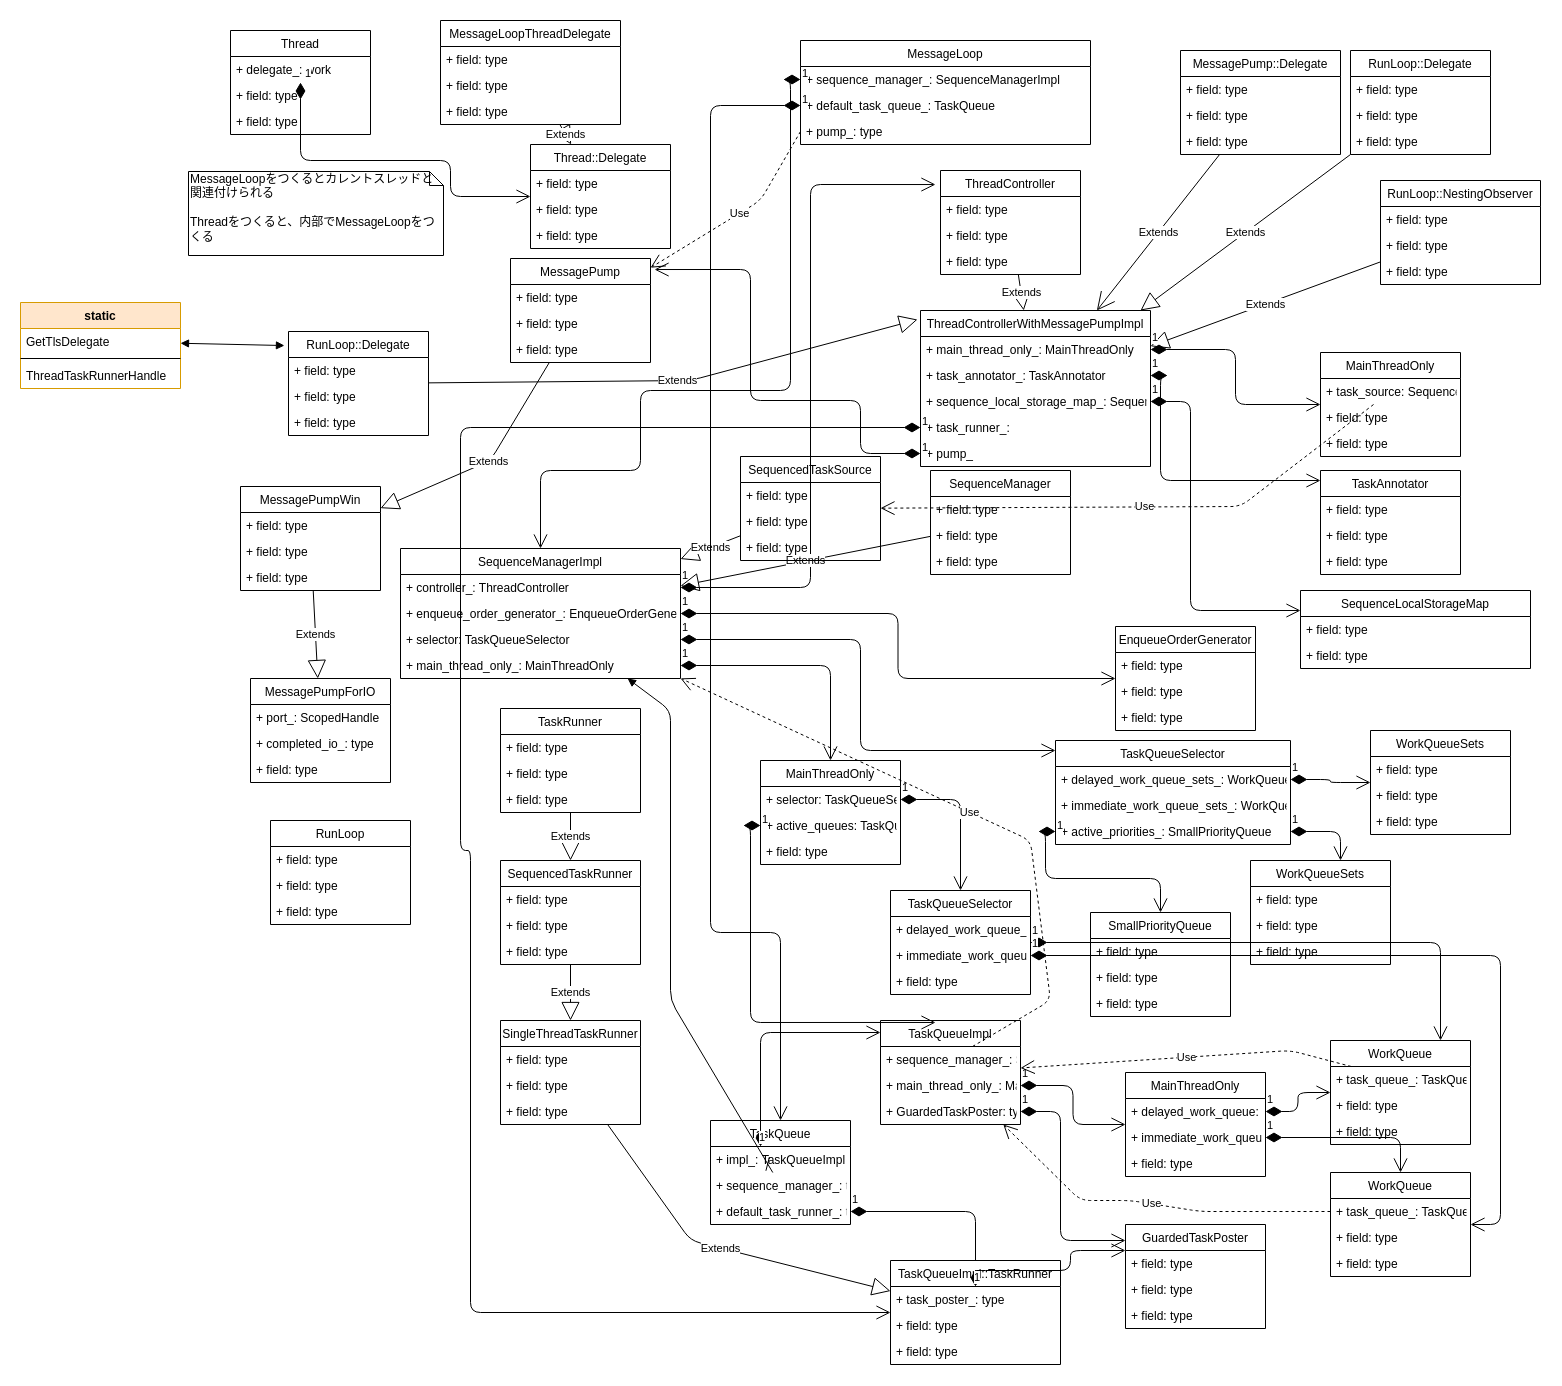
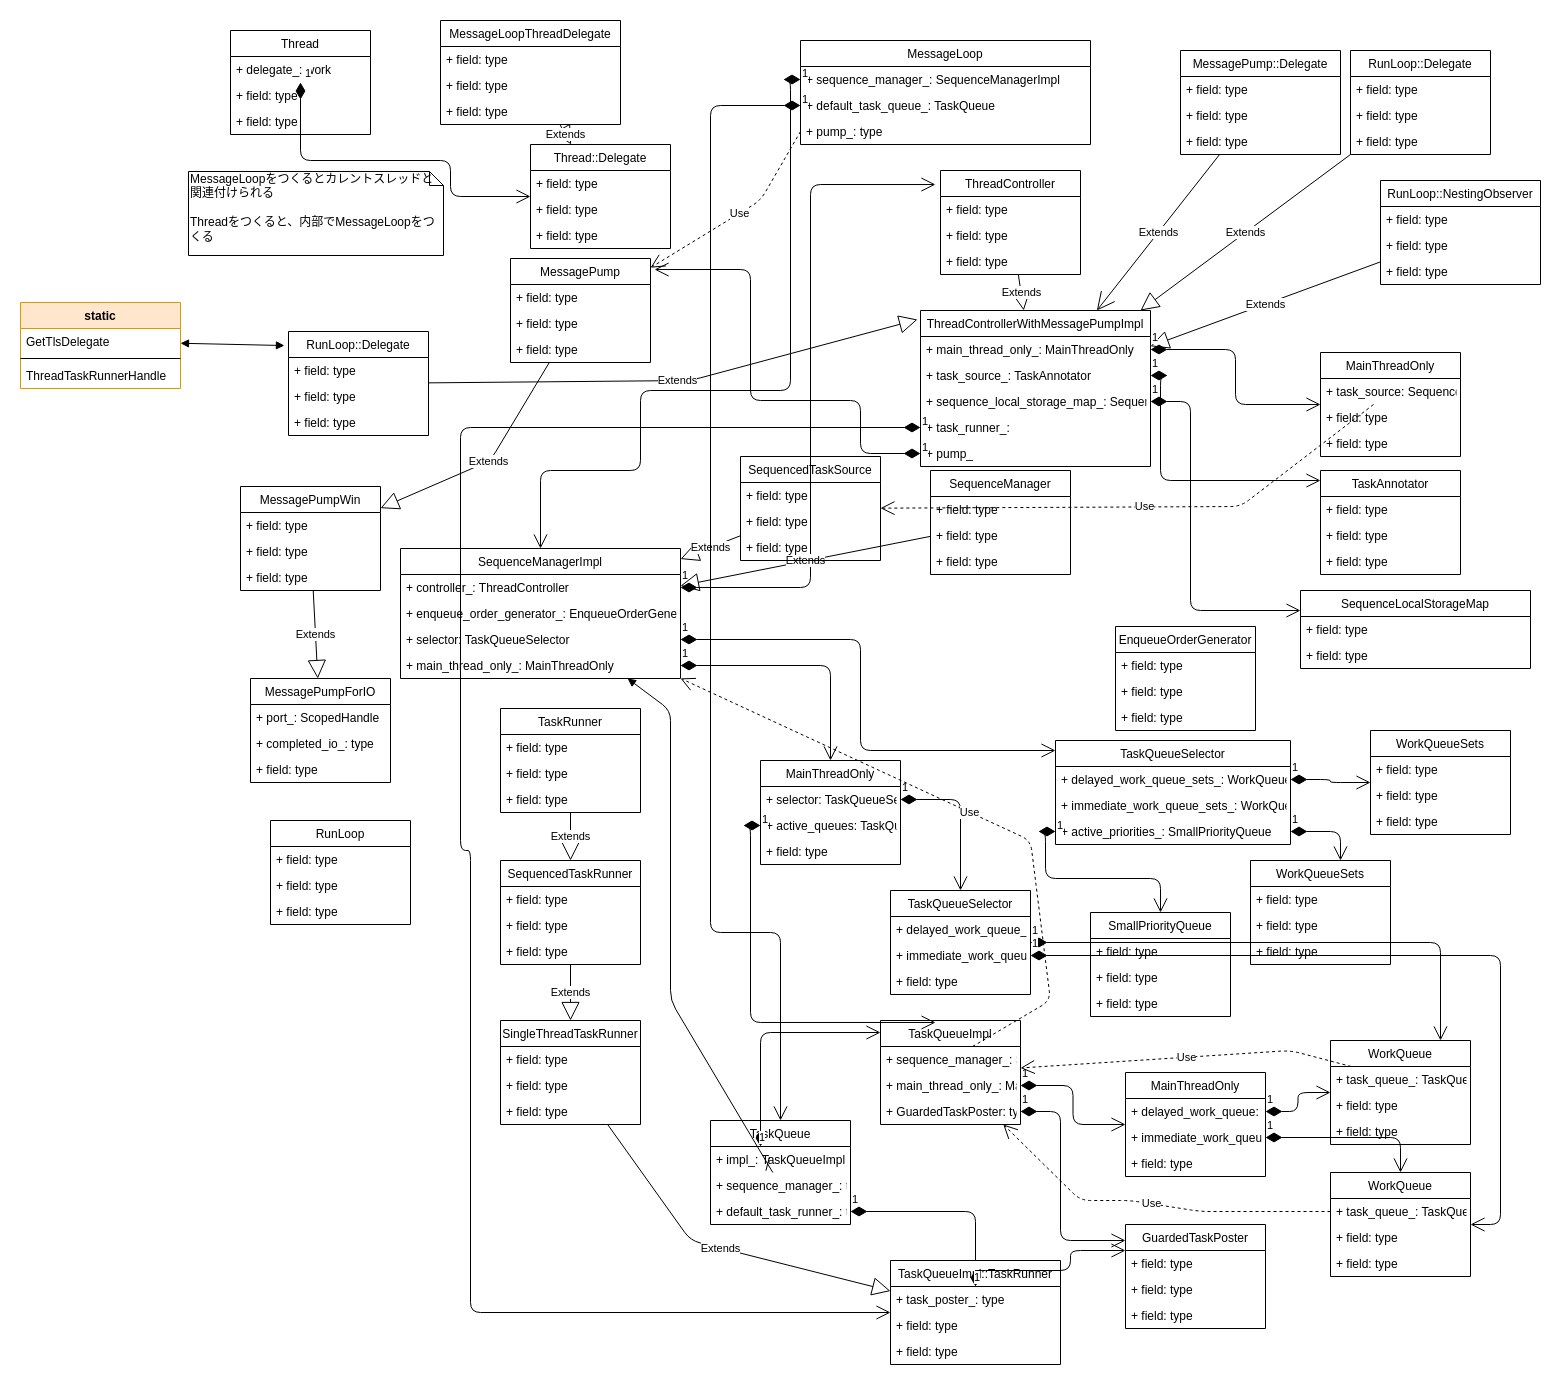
node "+ task_annotator_: TaskAnnotator": label "+ task_annotator_: TaskAnnotator" -> "+ task_source_: TaskAnnotator"
edge "+ enqueue_order_generator_: EnqueueOrderGenerator" -- "EnqueueOrderGenerator": removed, label "1"
